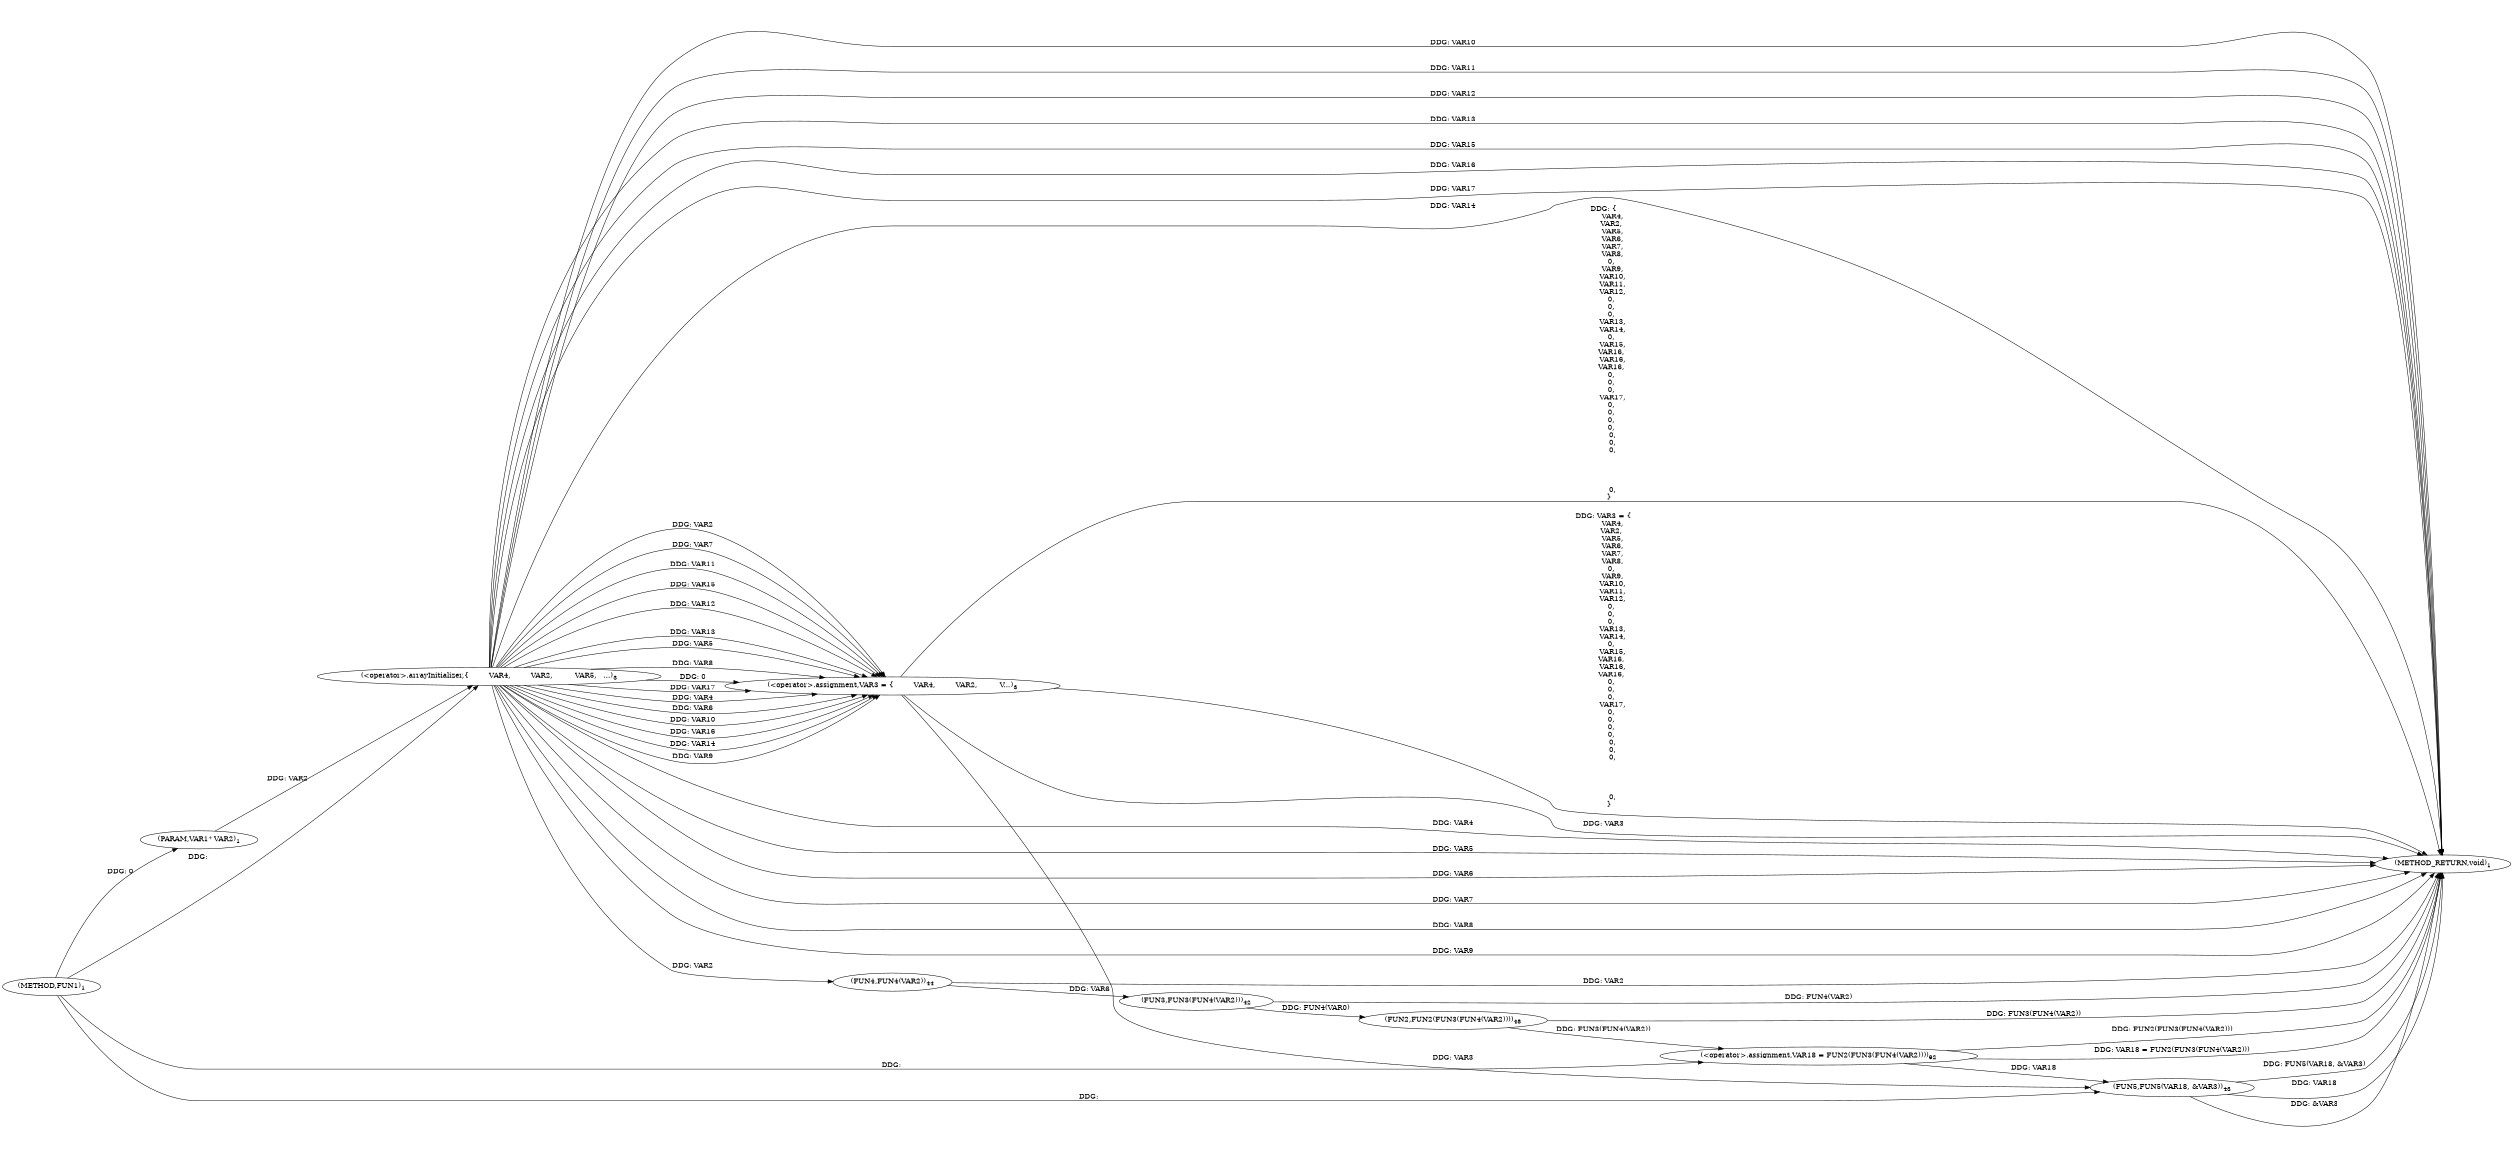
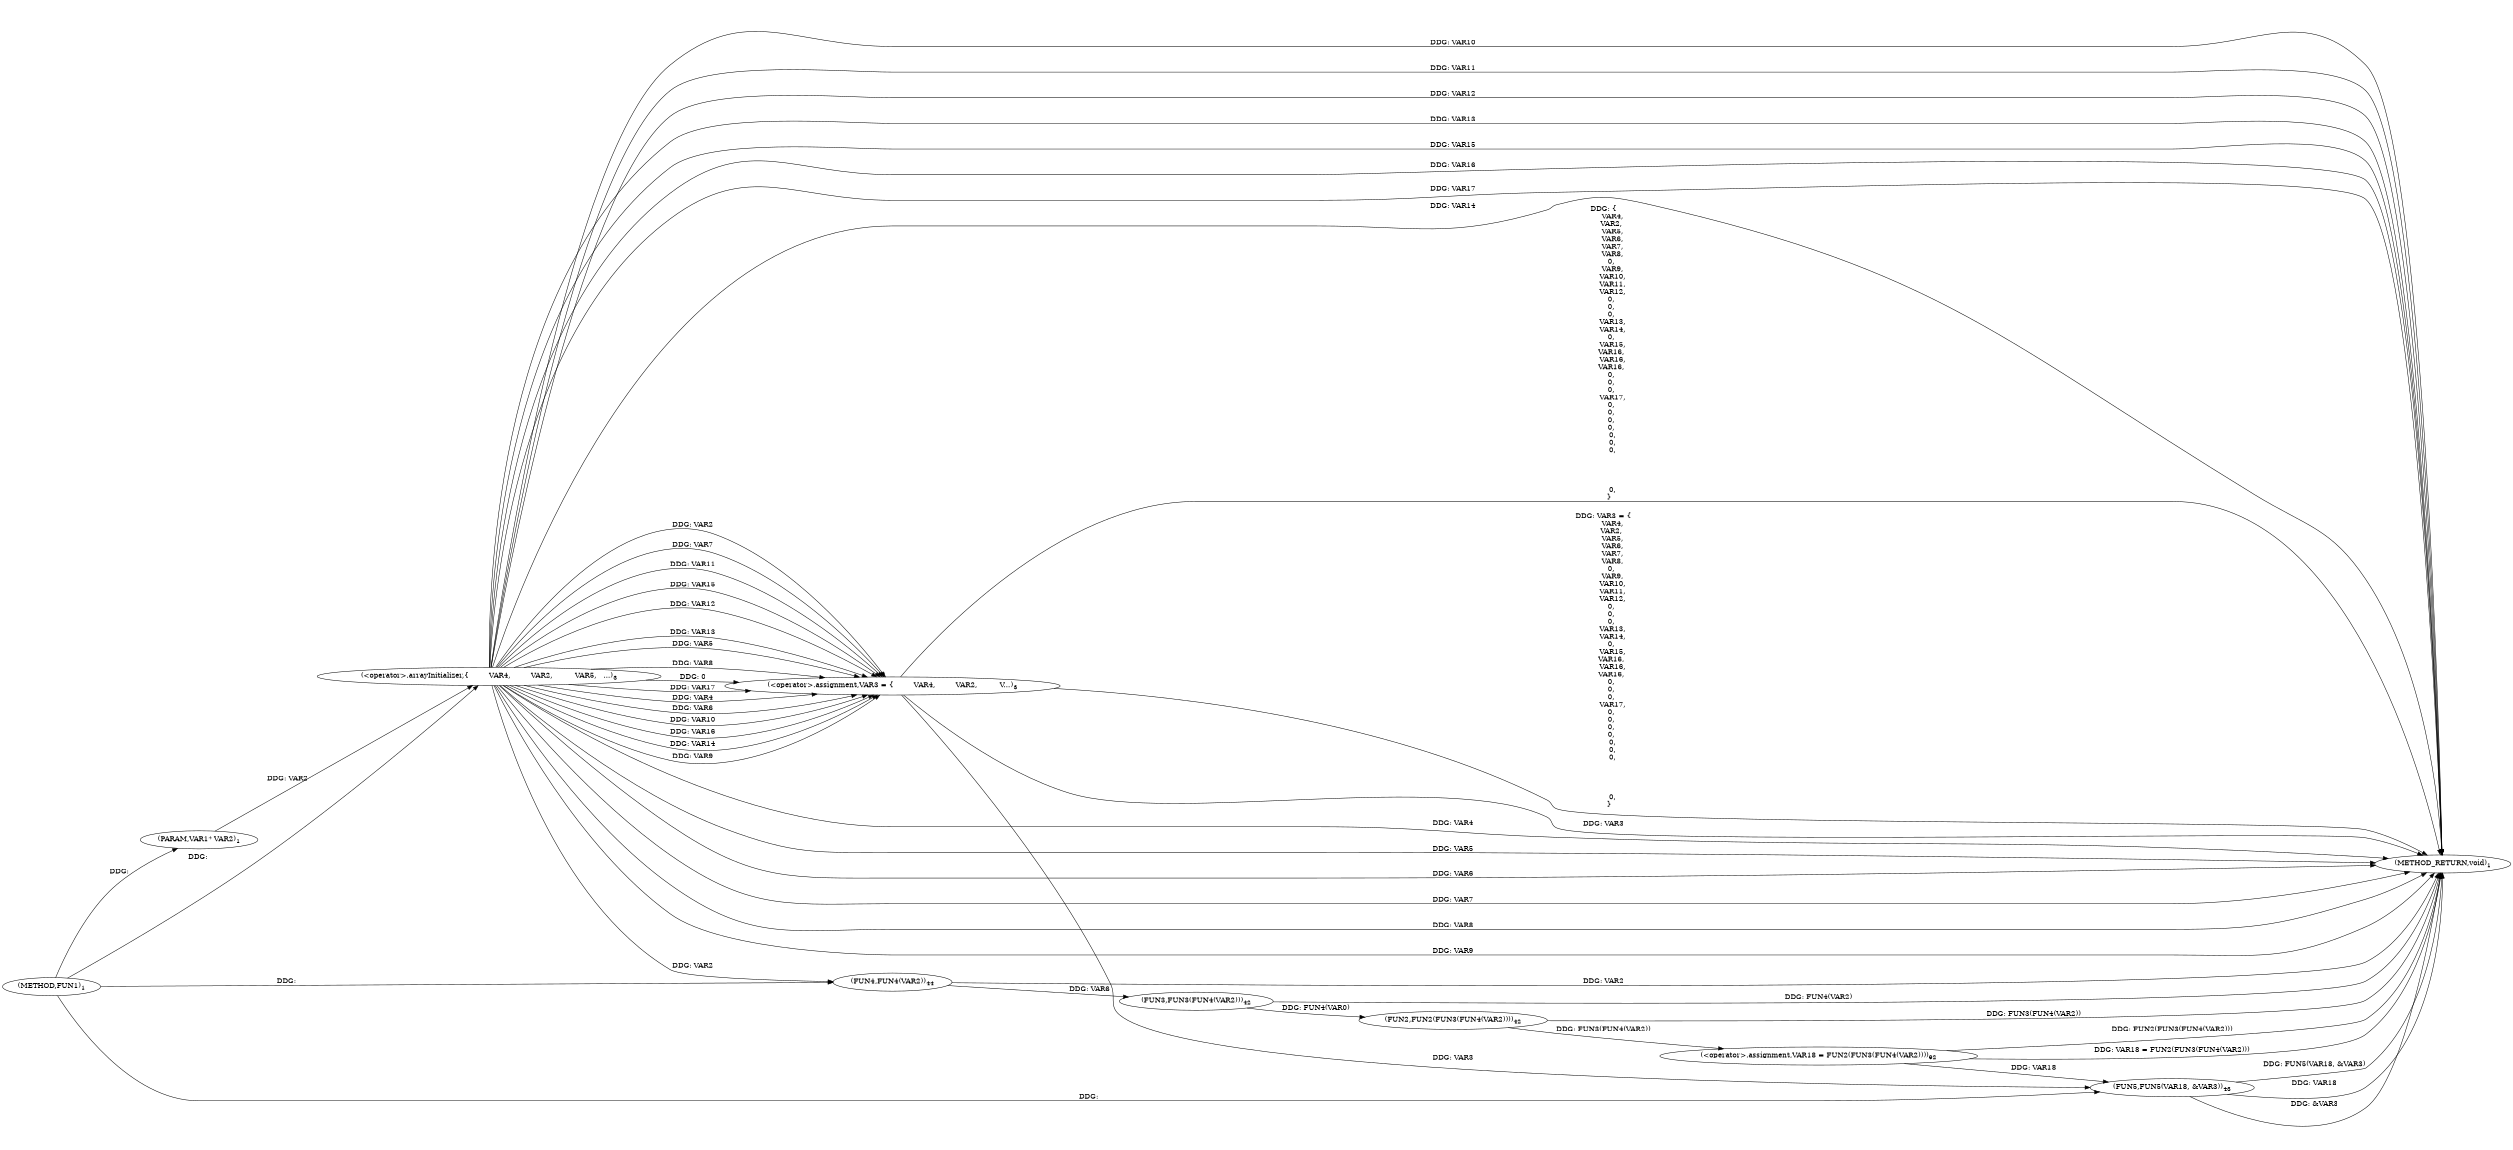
edge "(METHOD,FUN1)" -> "(PARAM,VAR1* VAR2)": label "DDG: 0" -> "DDG: "
node "(FUN2,FUN2(FUN3(FUN4(VAR2))))": text "48" -> "42"
edge "(METHOD,FUN1)" -> "(<operator>.assignment,VAR18 = FUN2(FUN3(FUN4(VAR2))))": now "(METHOD,FUN1)" -> "(FUN4,FUN4(VAR2))"
